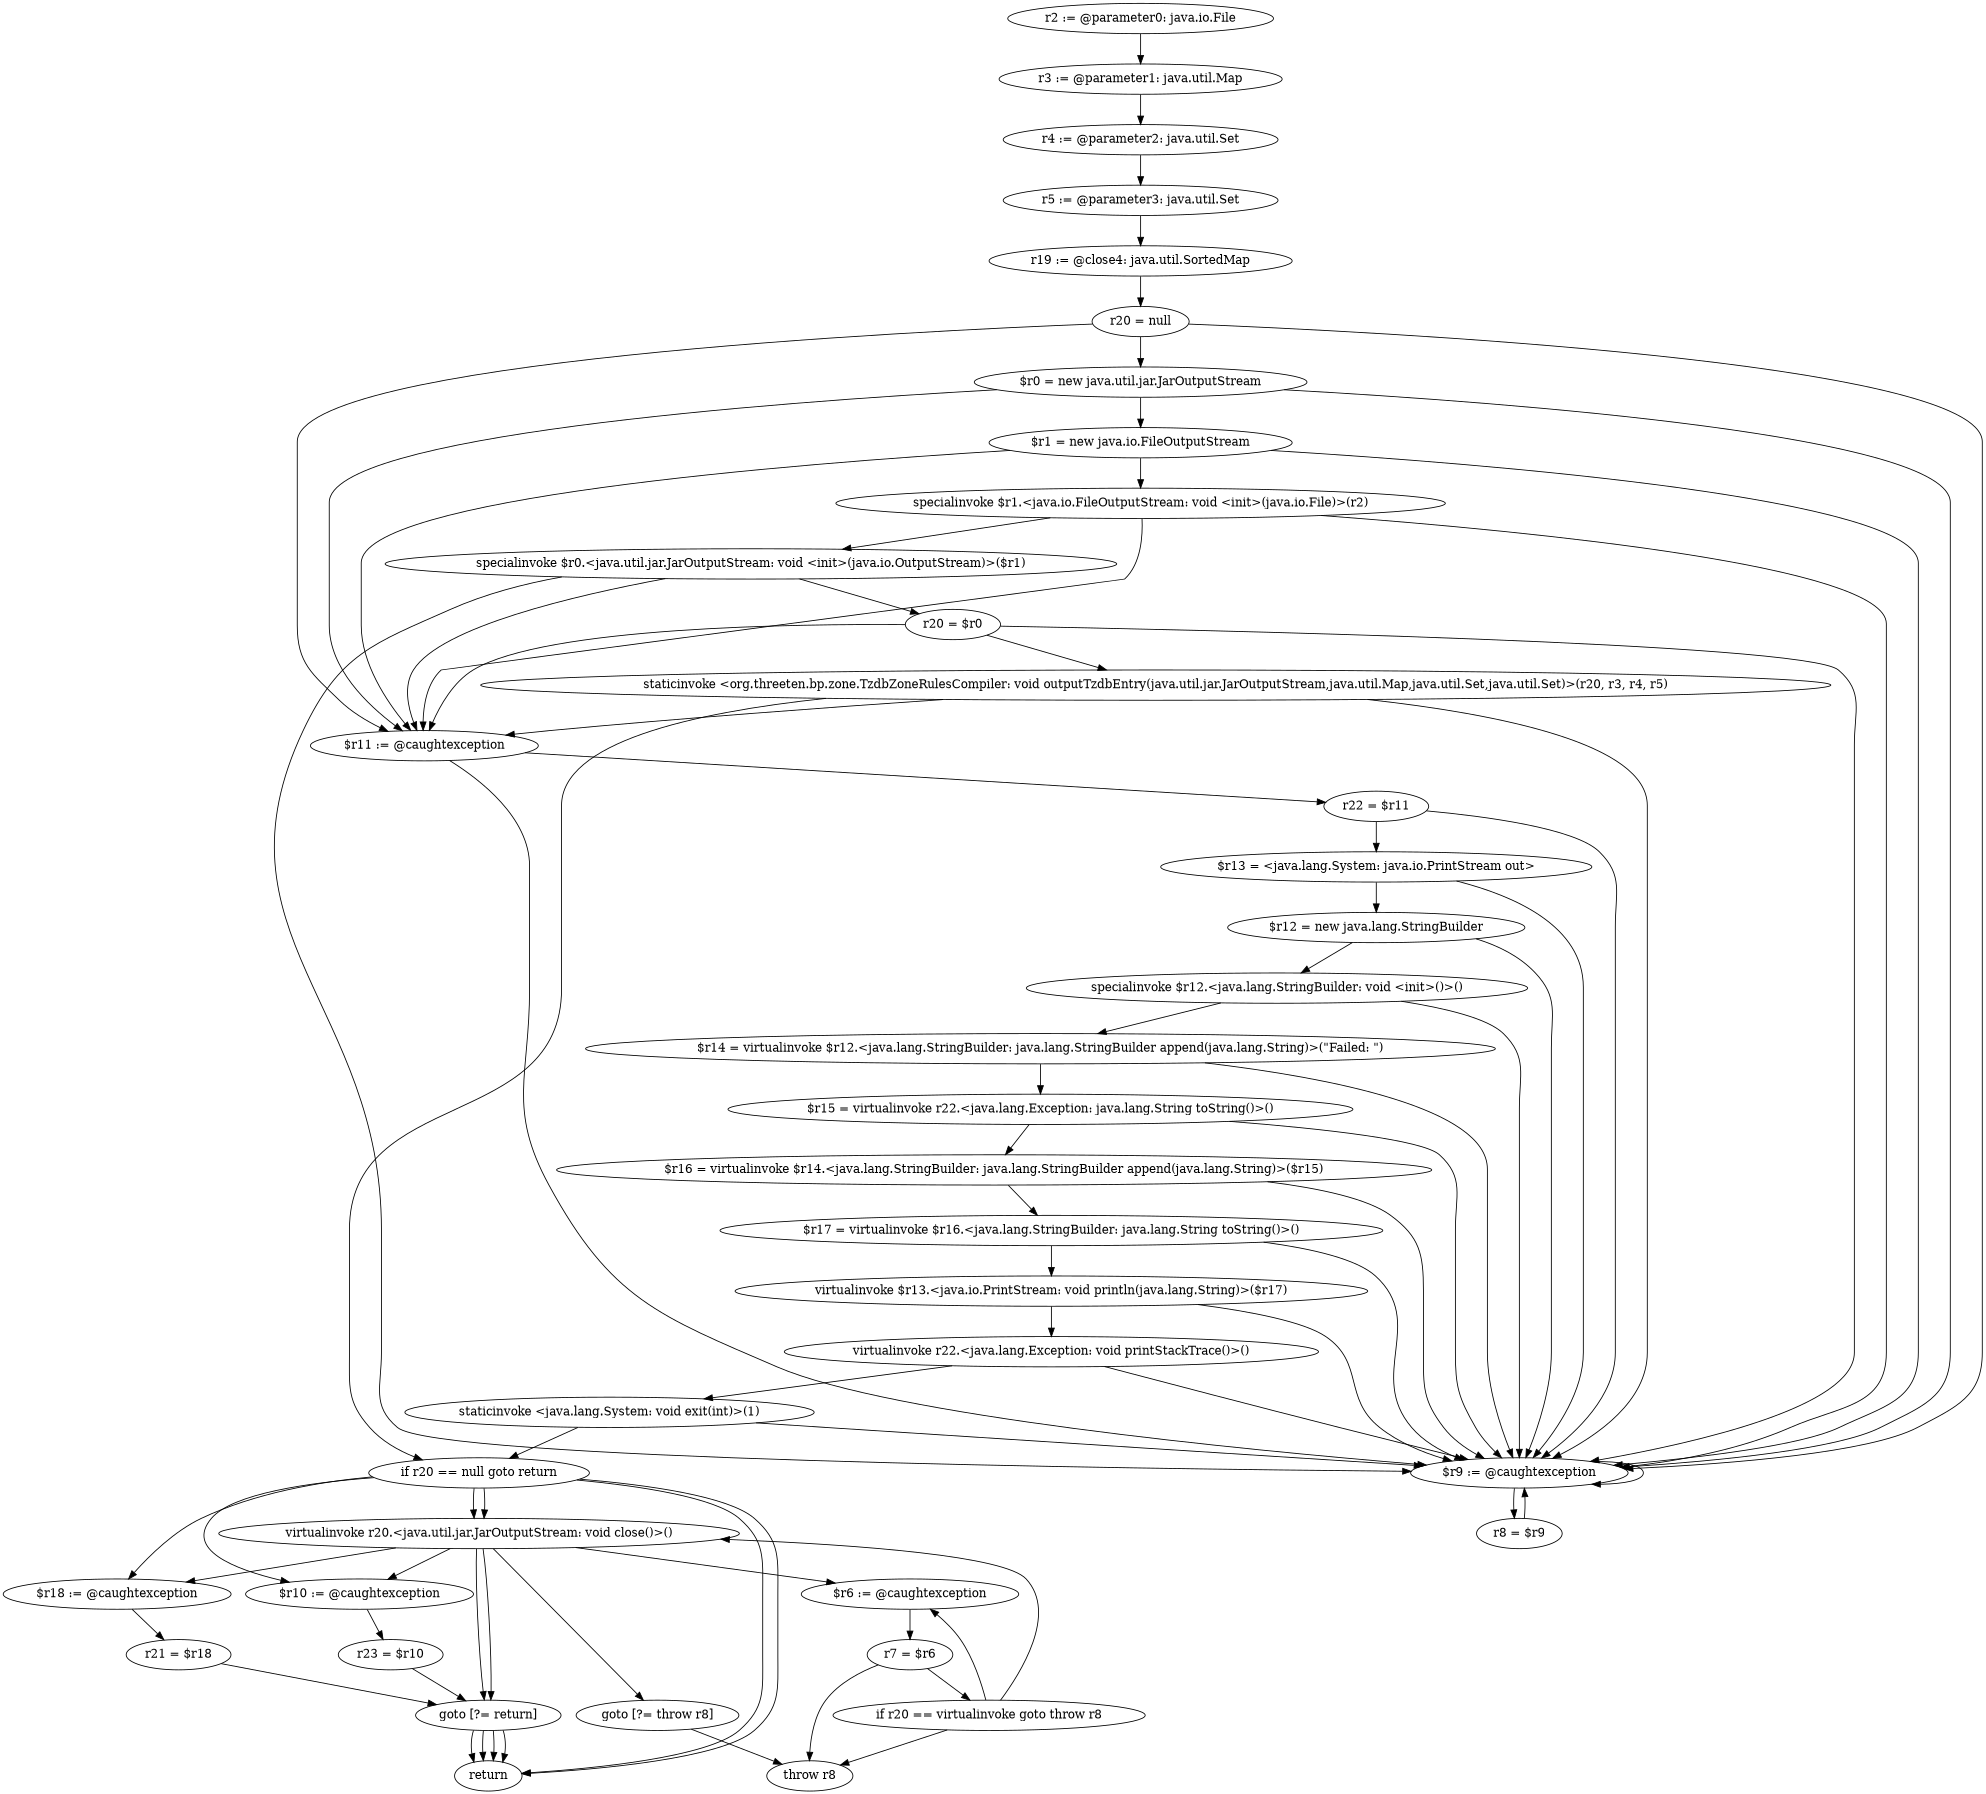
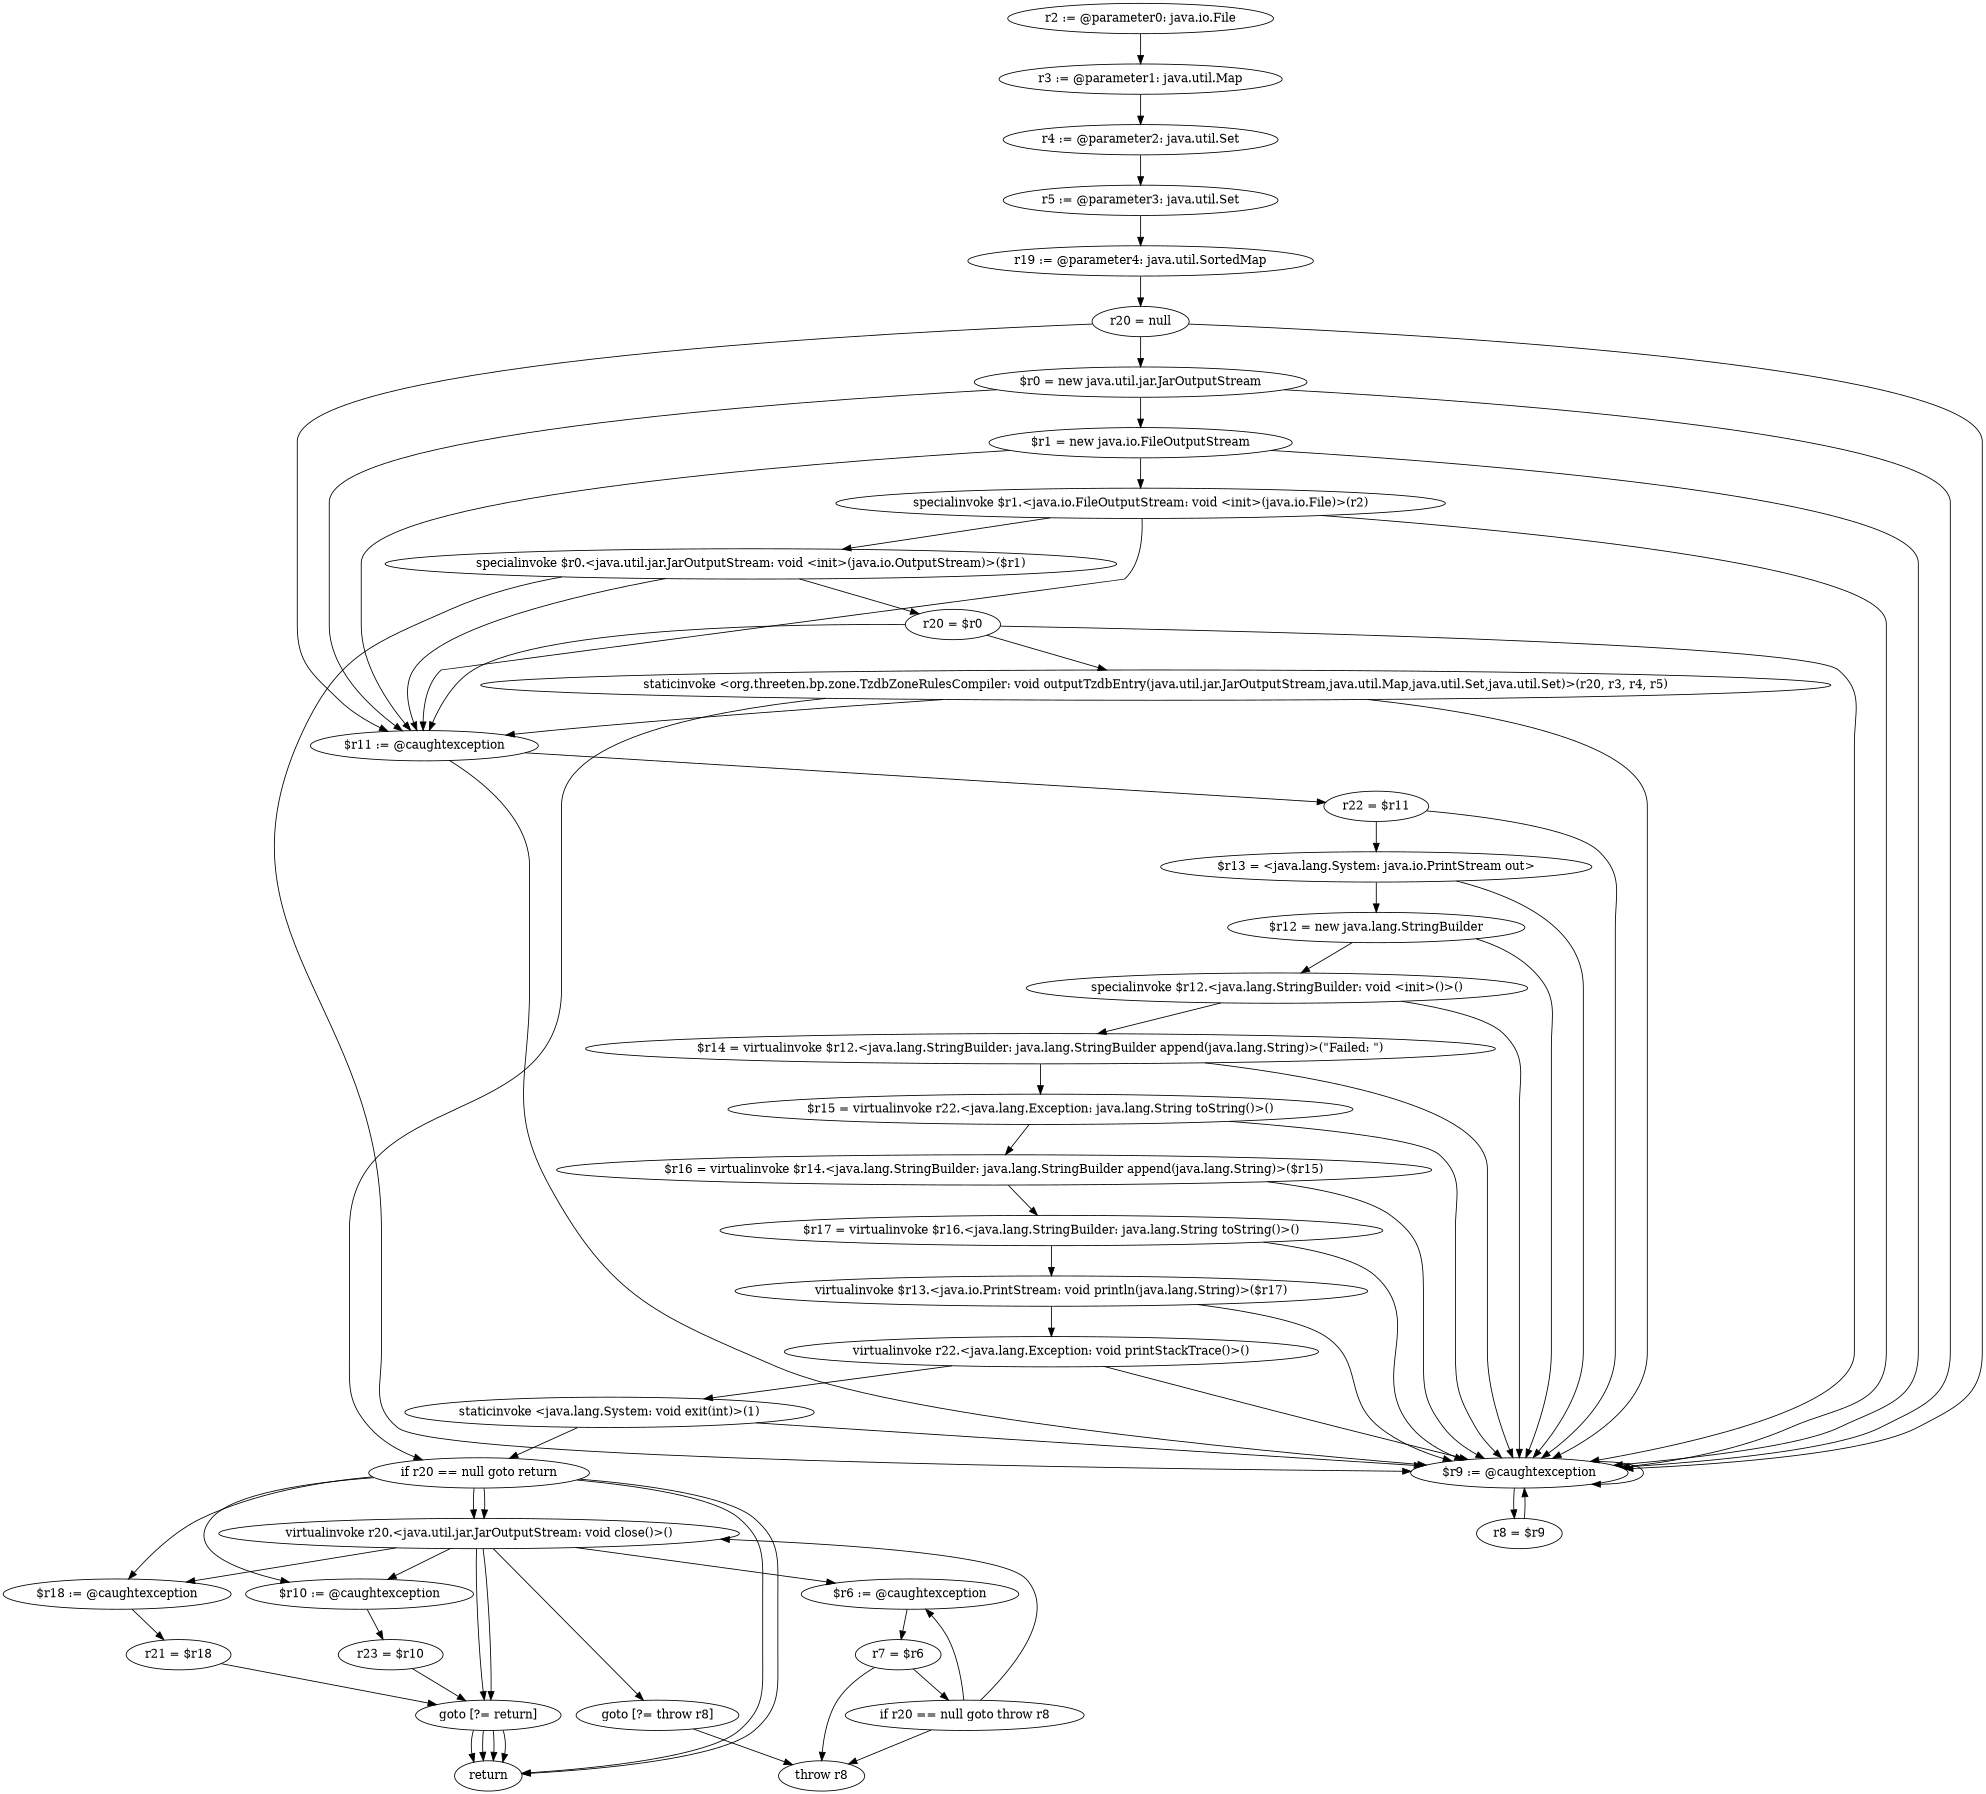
node "r19 := @close4: java.util.SortedMap": label "r19 := @close4: java.util.SortedMap" -> "r19 := @parameter4: java.util.SortedMap"
node "if r20 == virtualinvoke goto throw r8": label "if r20 == virtualinvoke goto throw r8" -> "if r20 == null goto throw r8"
